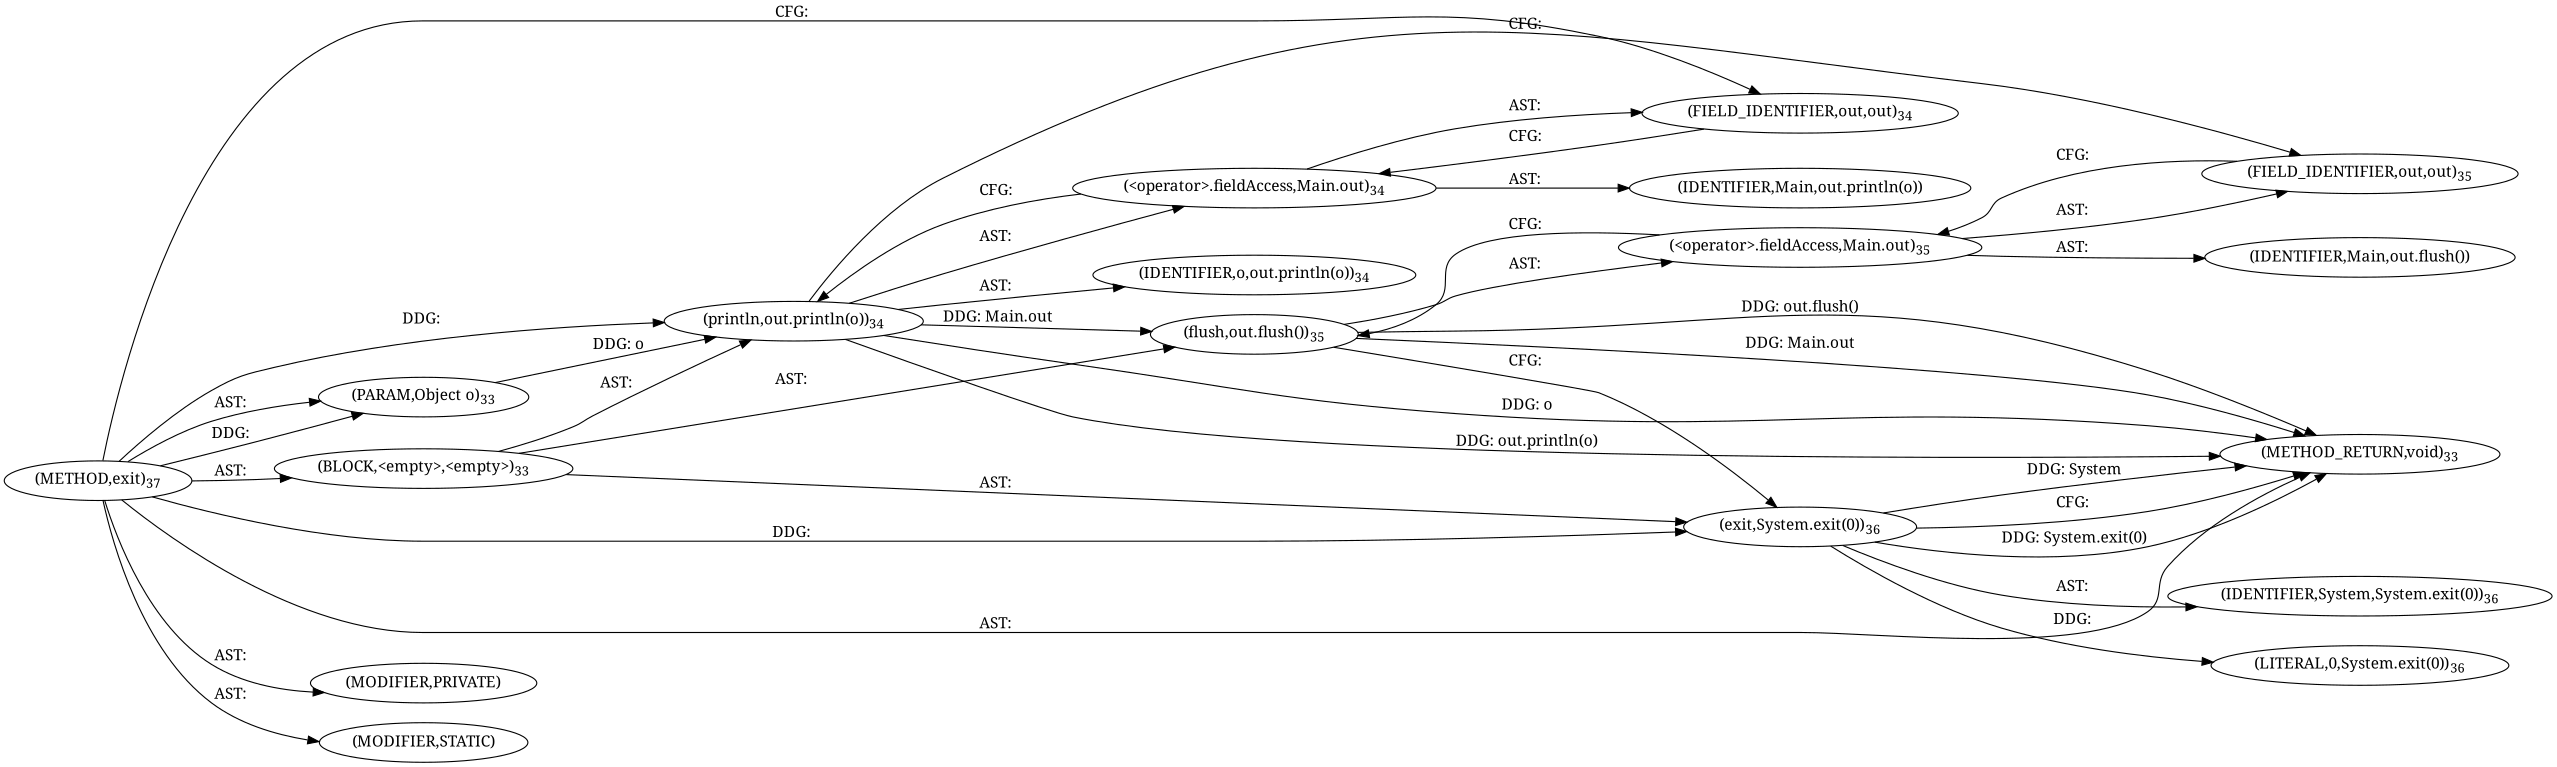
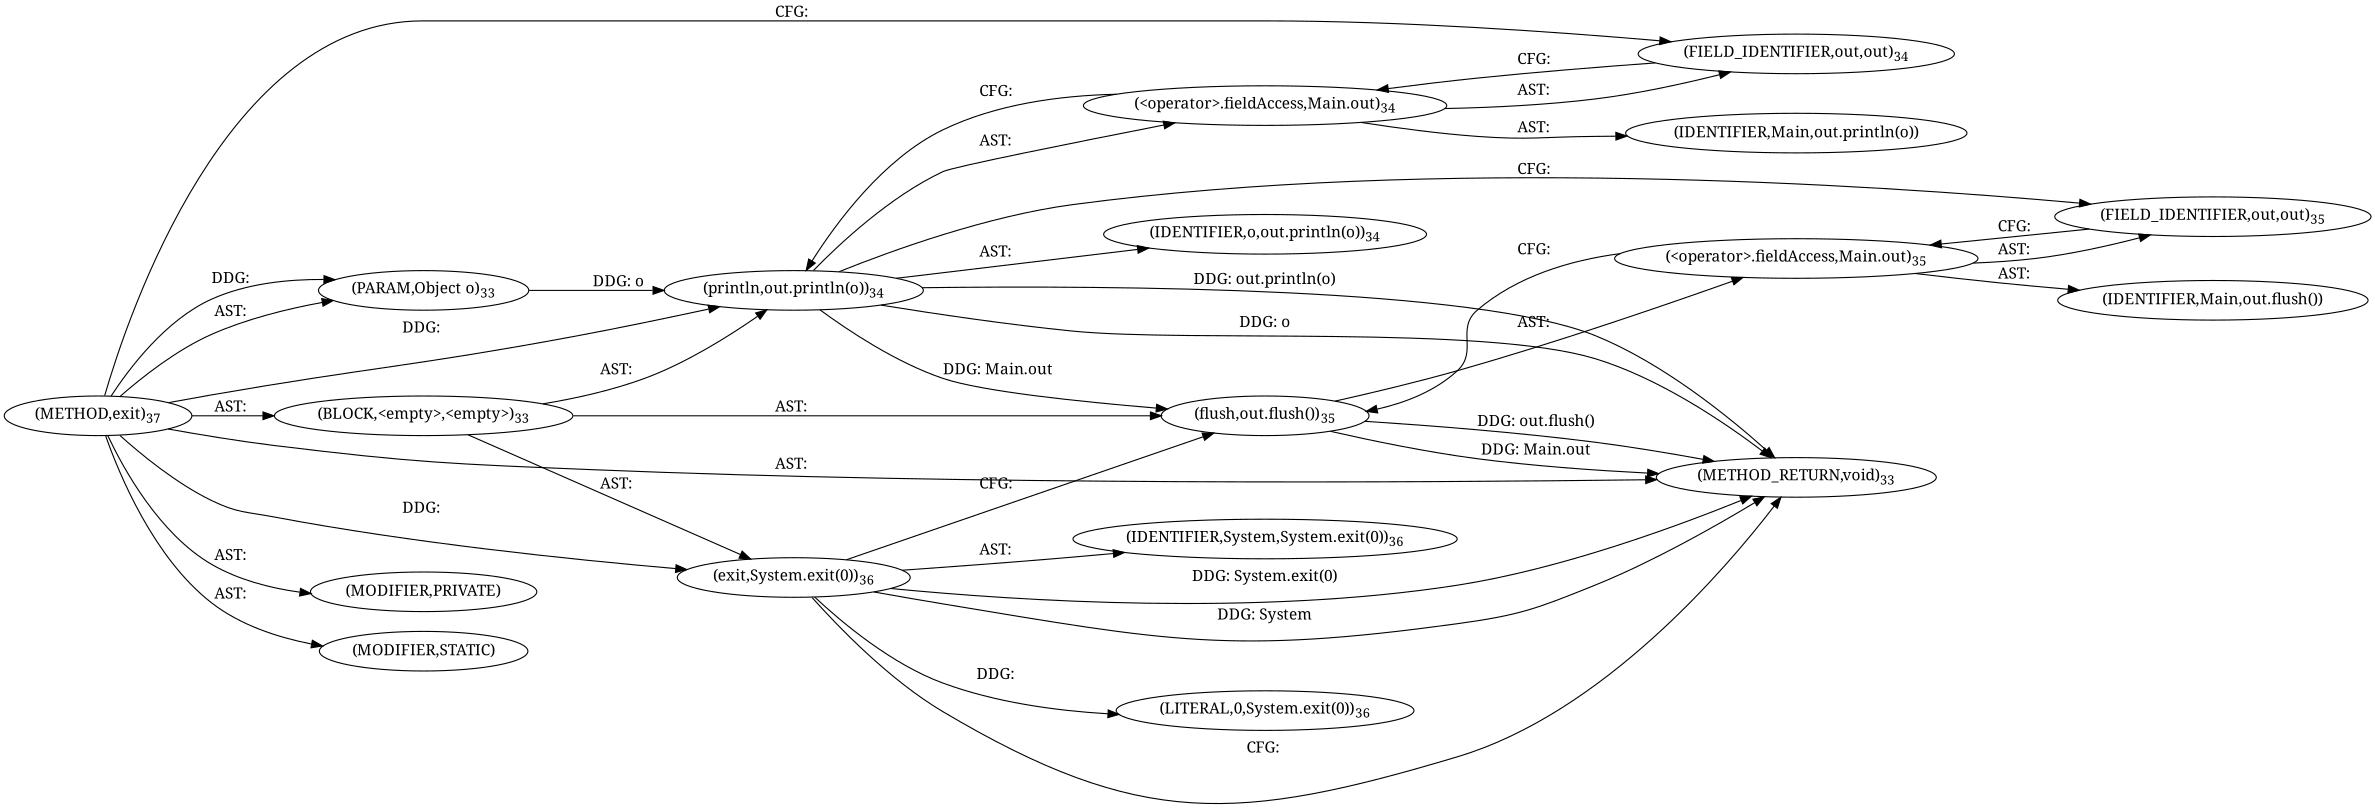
edge "(flush,out.flush())" -> "(exit,System.exit(0))": reversed
